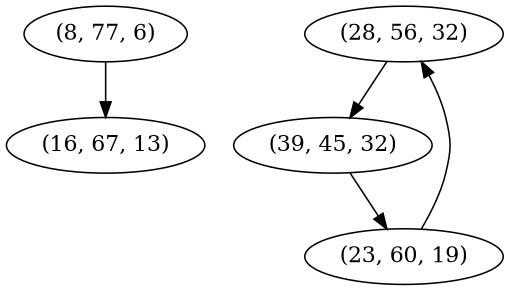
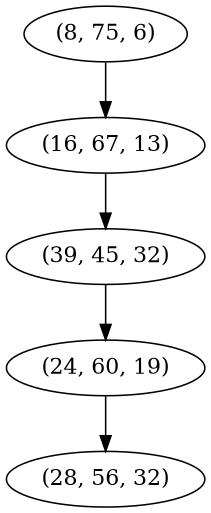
node "(8, 77, 6)": label "(8, 77, 6)" -> "(8, 75, 6)"
edge "(28, 56, 32)" -> "(39, 45, 32)": now "(16, 67, 13)" -> "(39, 45, 32)"
node "(23, 60, 19)": label "(23, 60, 19)" -> "(24, 60, 19)"
